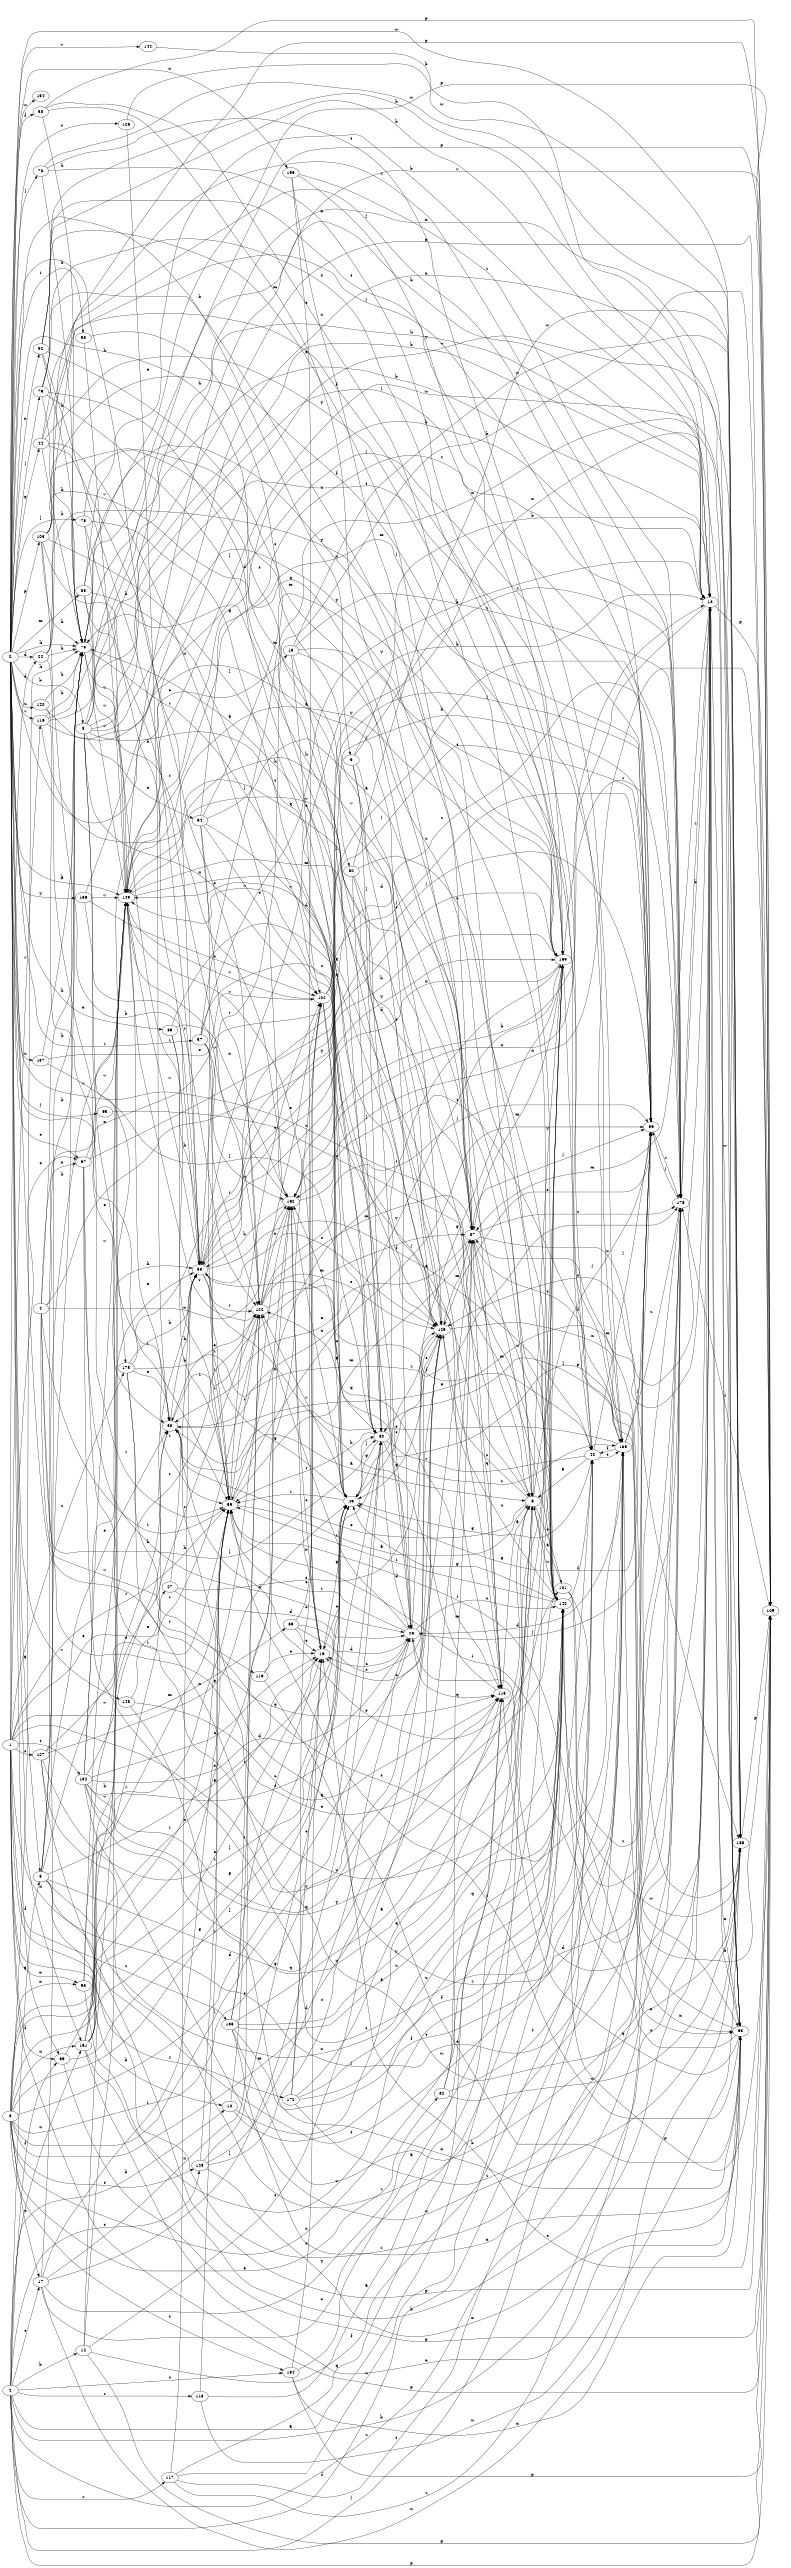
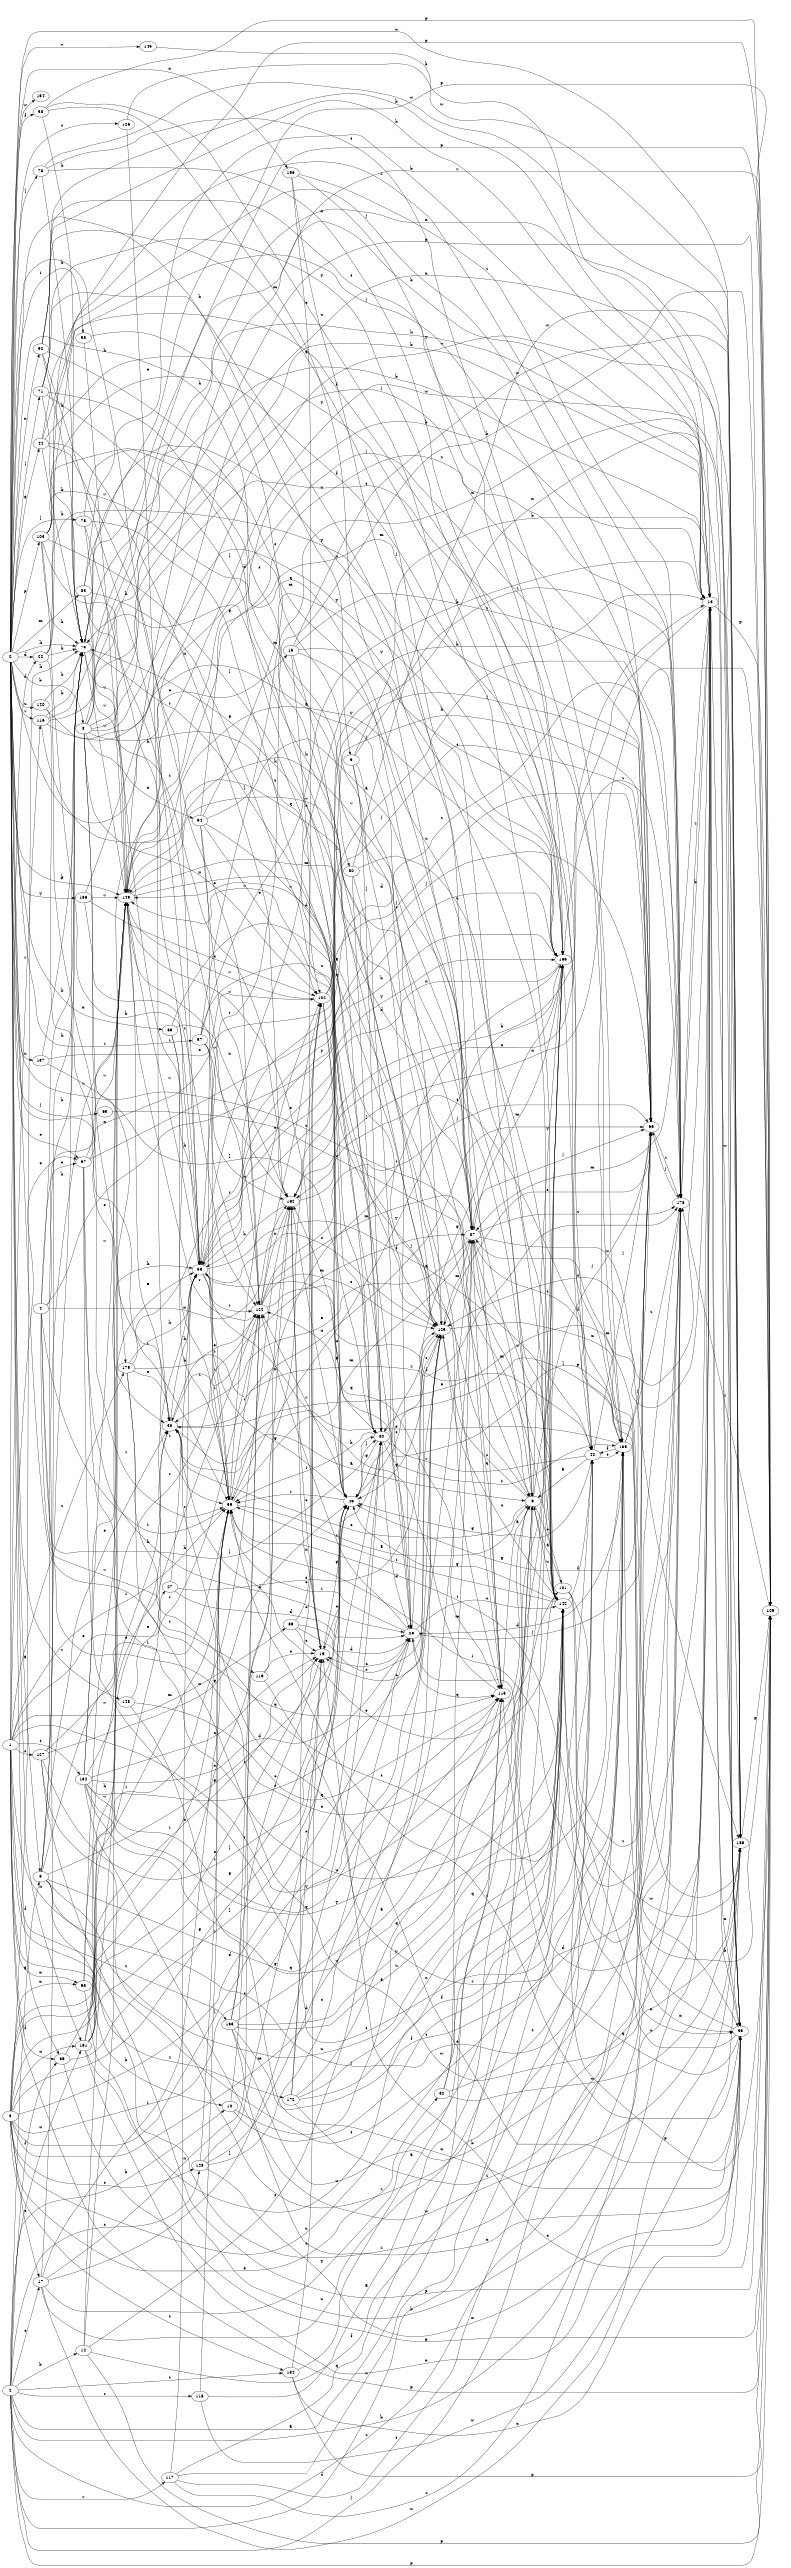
node "144": label "144" -> "145"
node "79": label "79" -> "71"
edge "50" -> "129": removed, label "s"
